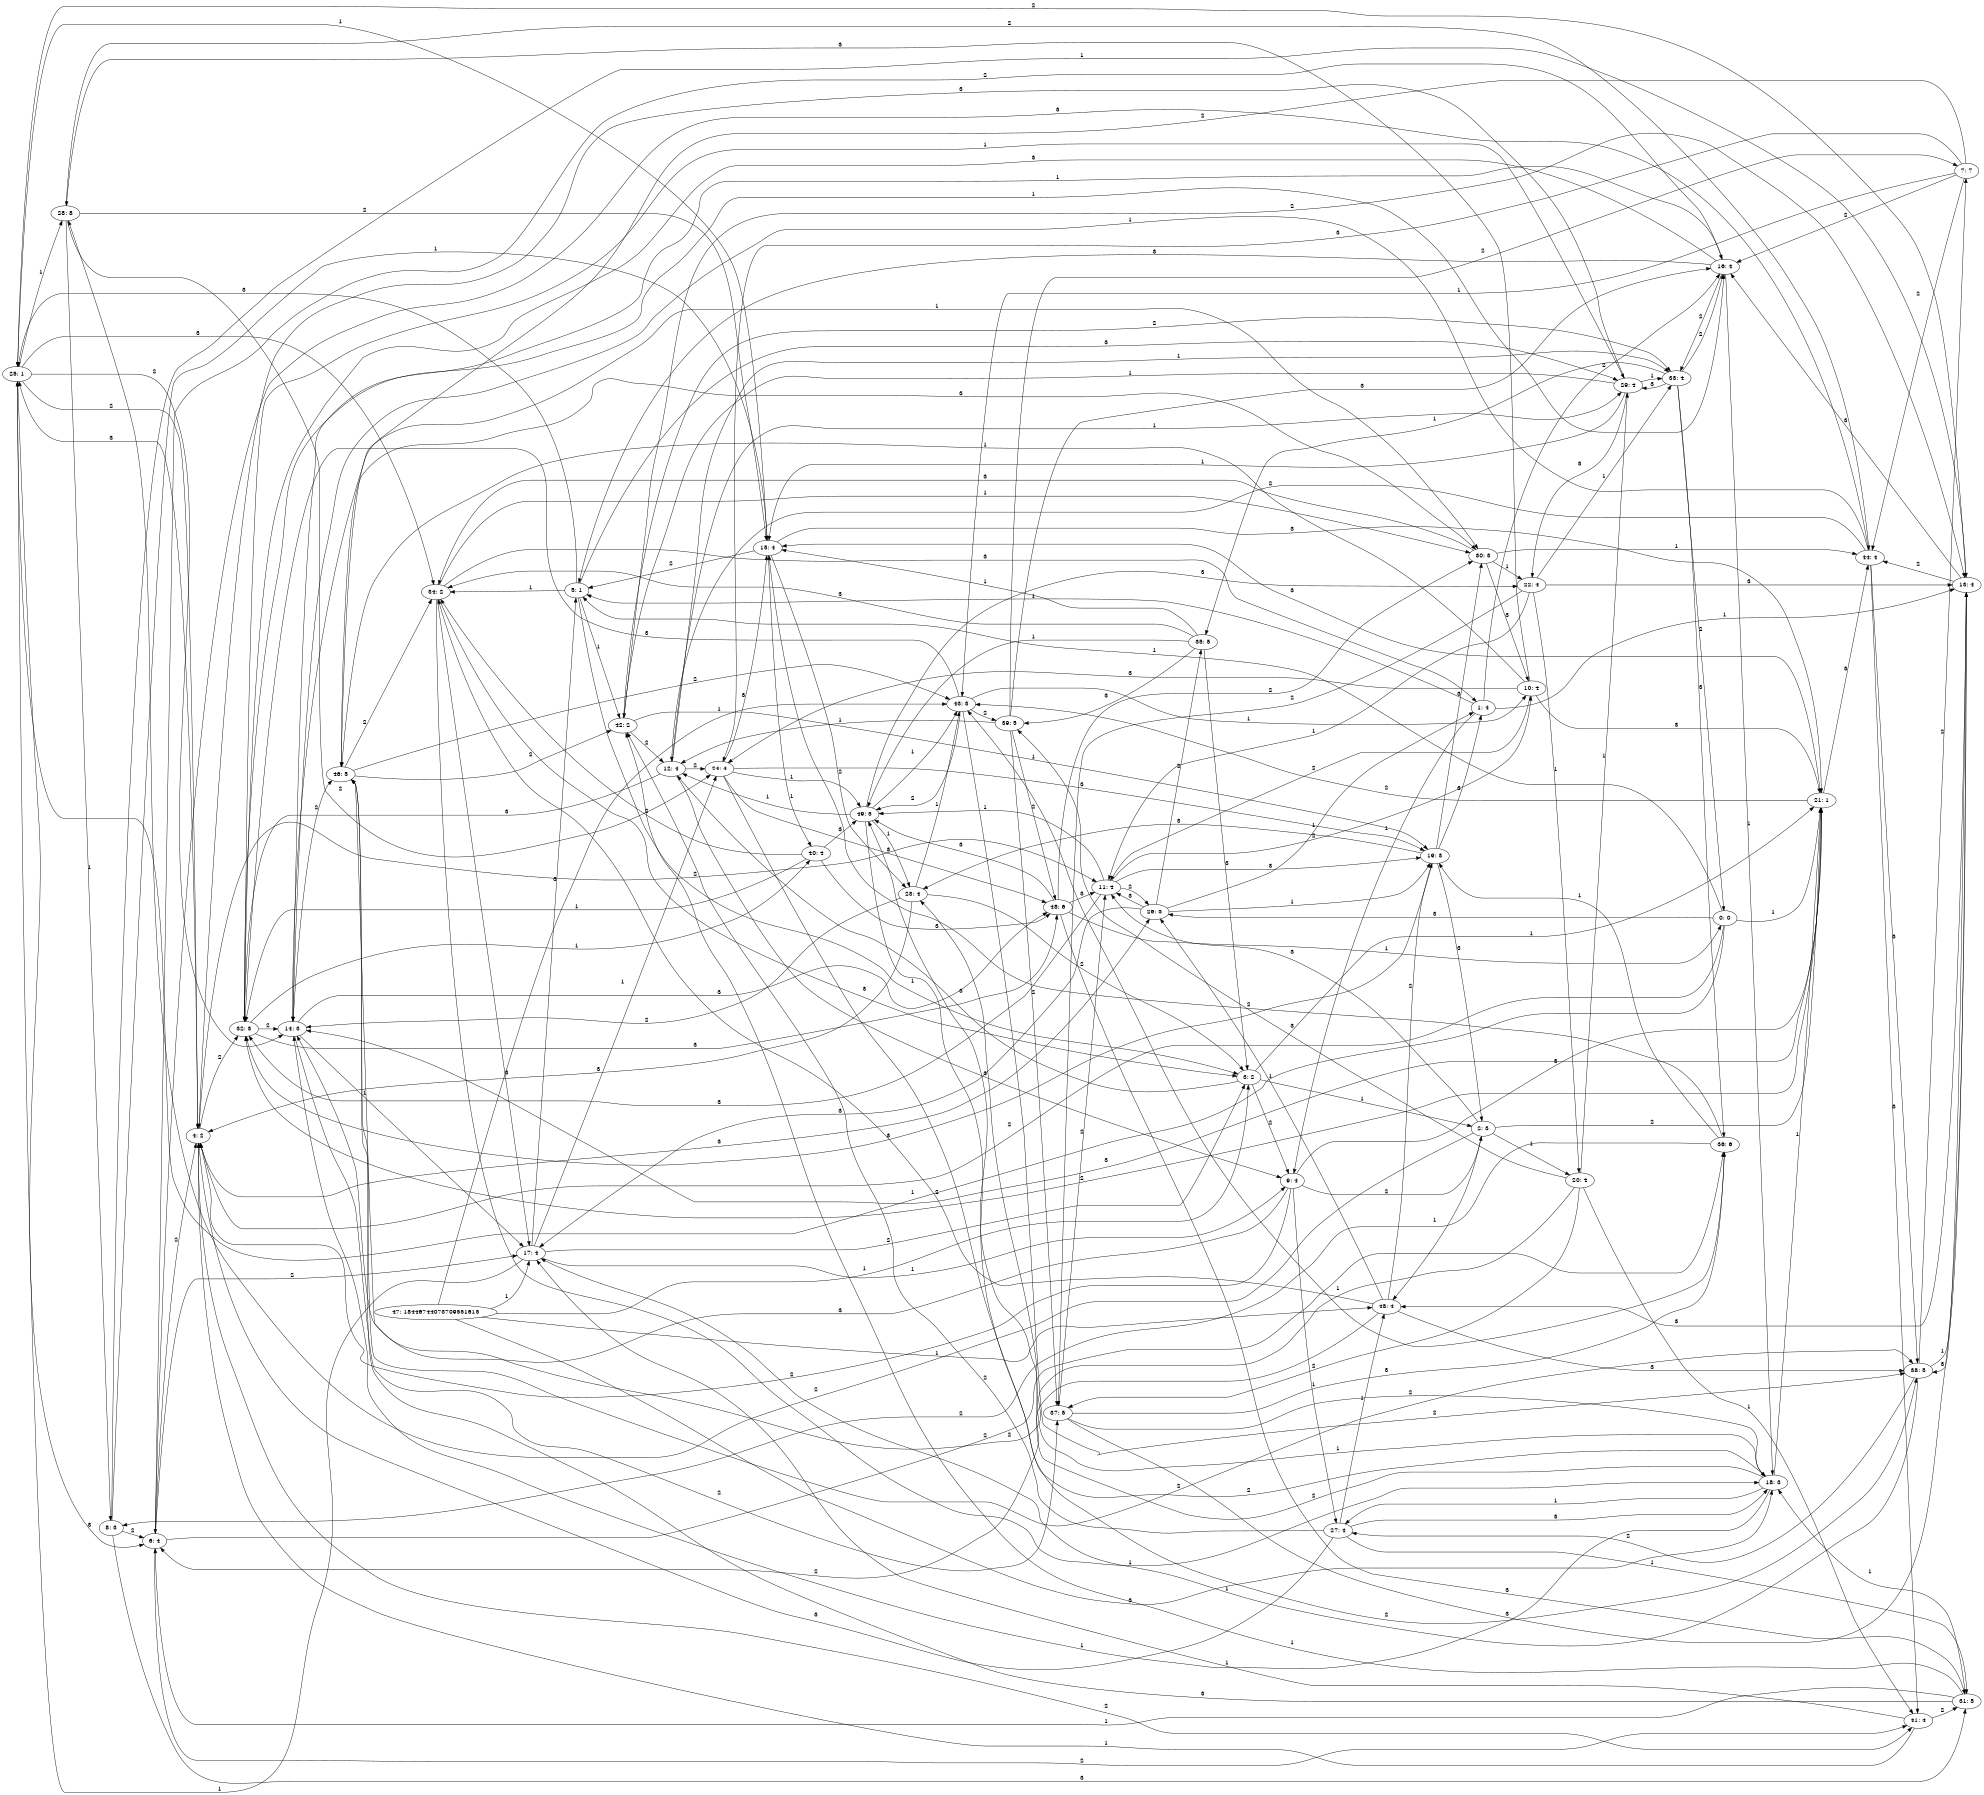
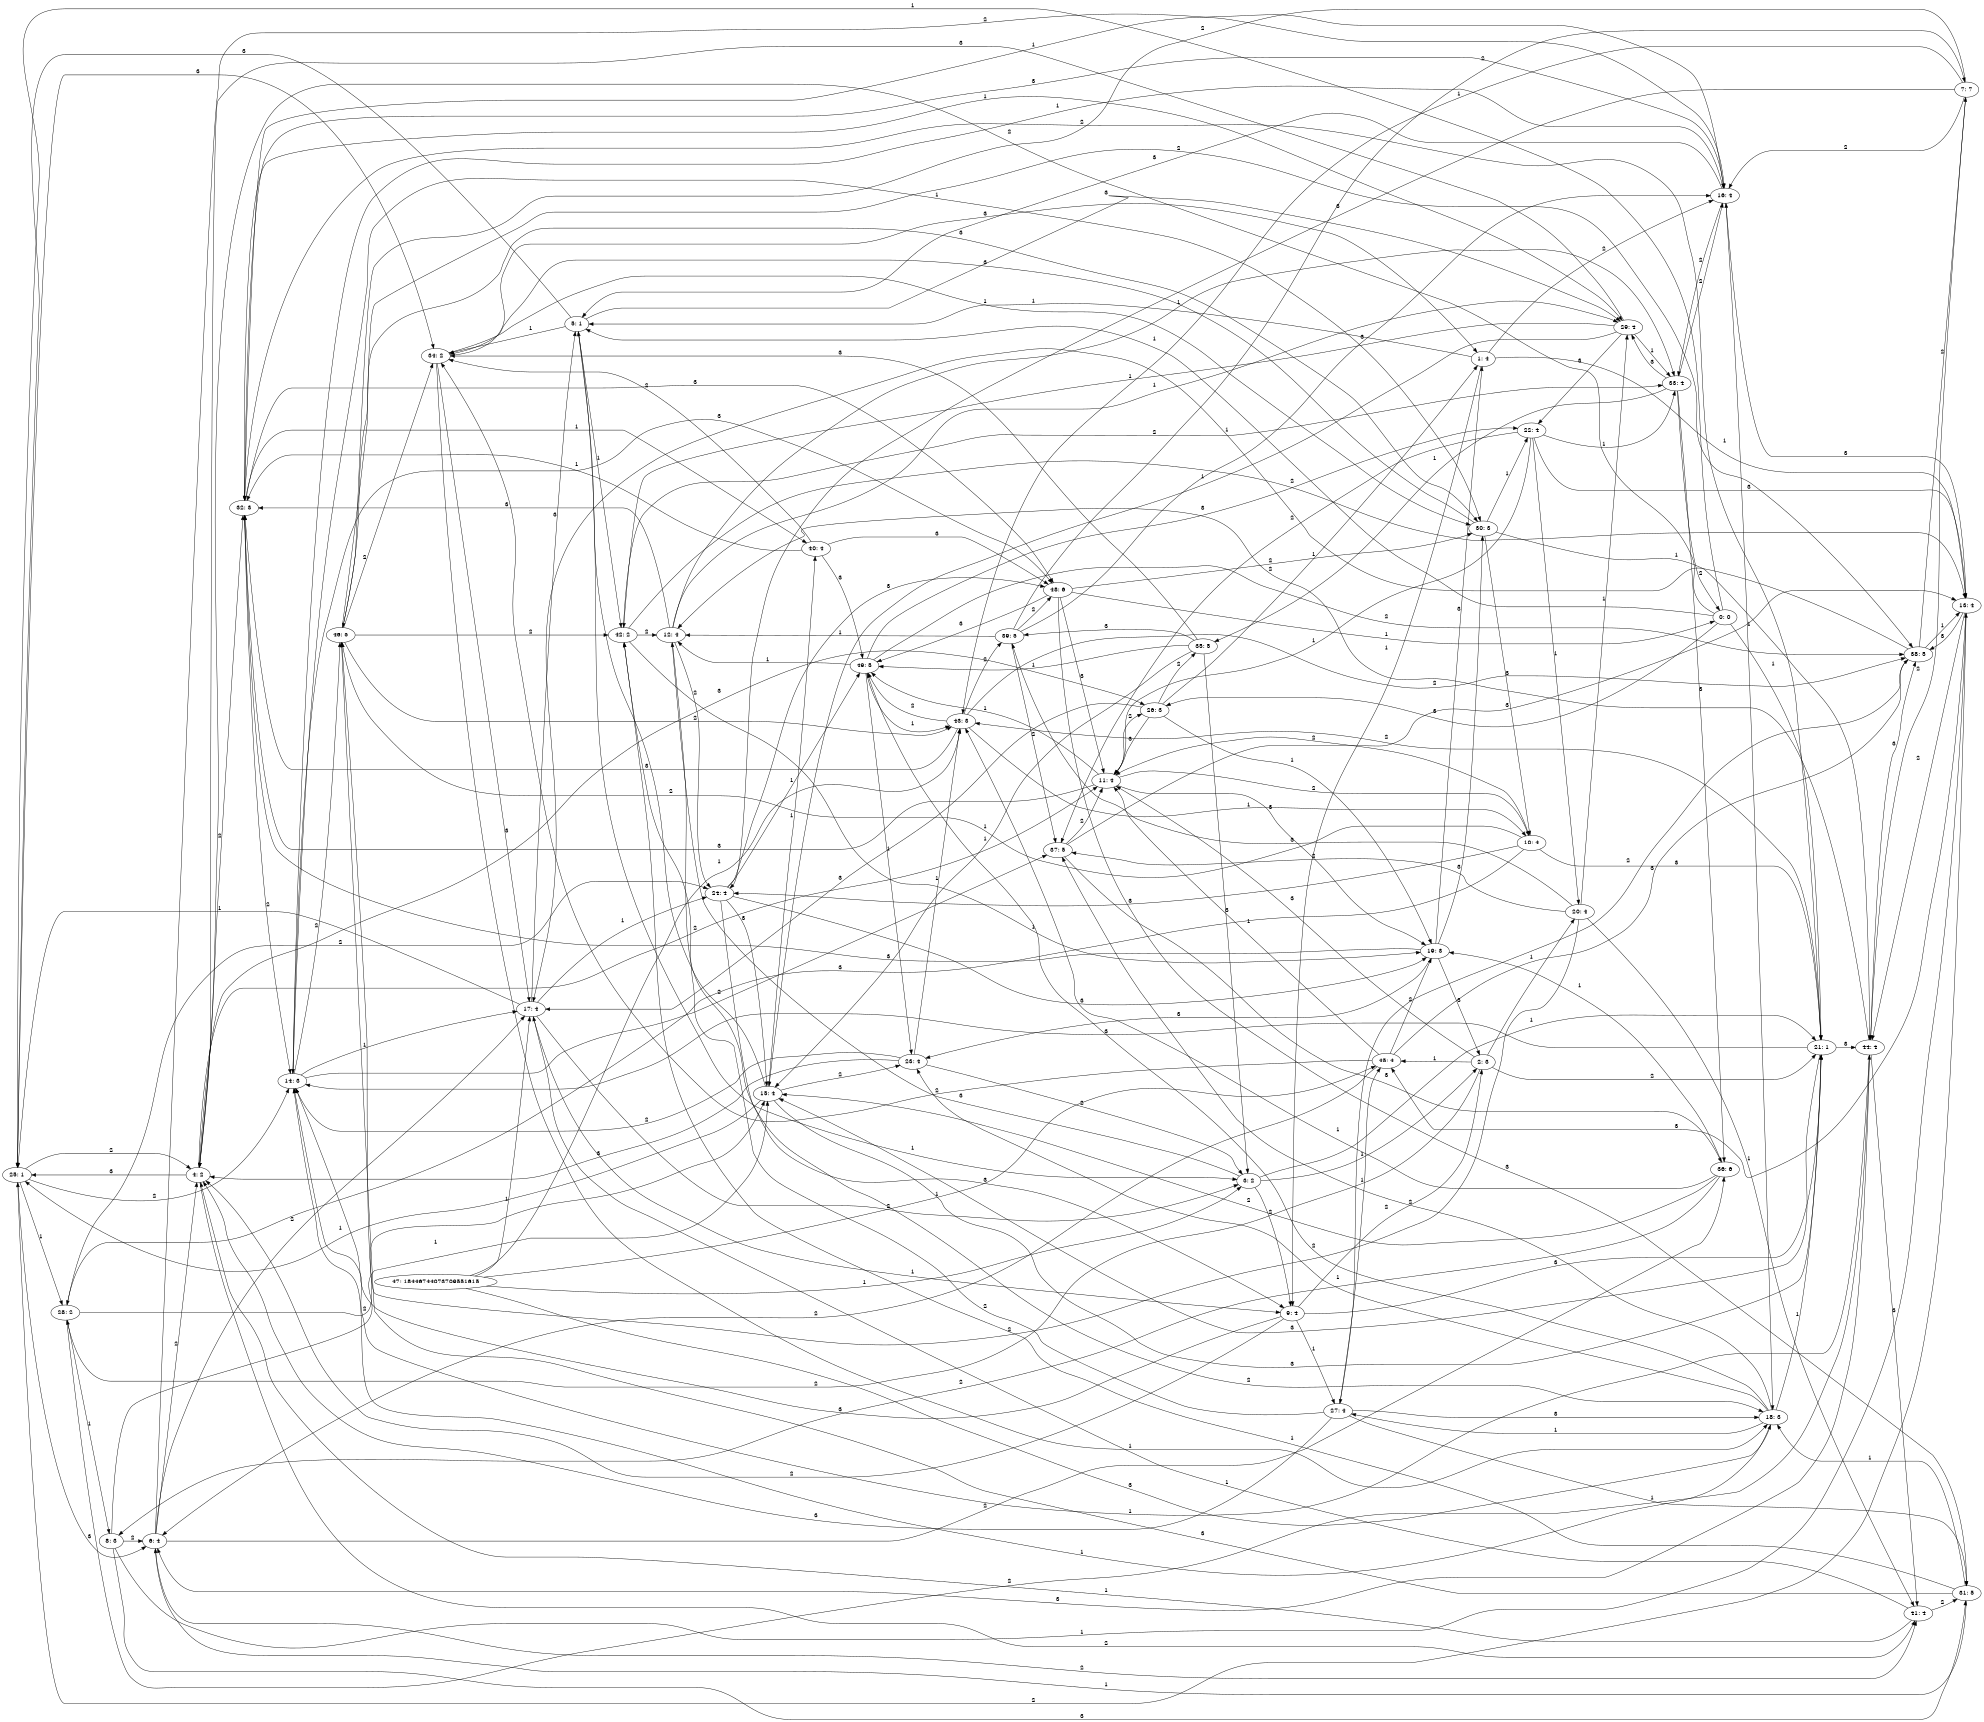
node "28: 8": label "28: 8" -> "28: 2"
edge "34: 2" -> "3: 2": removed, label "3"
edge "45: 4" -> "26: 3": now "45: 4" -> "11: 4"
edge "37: 5" -> "18: 3": reversed
